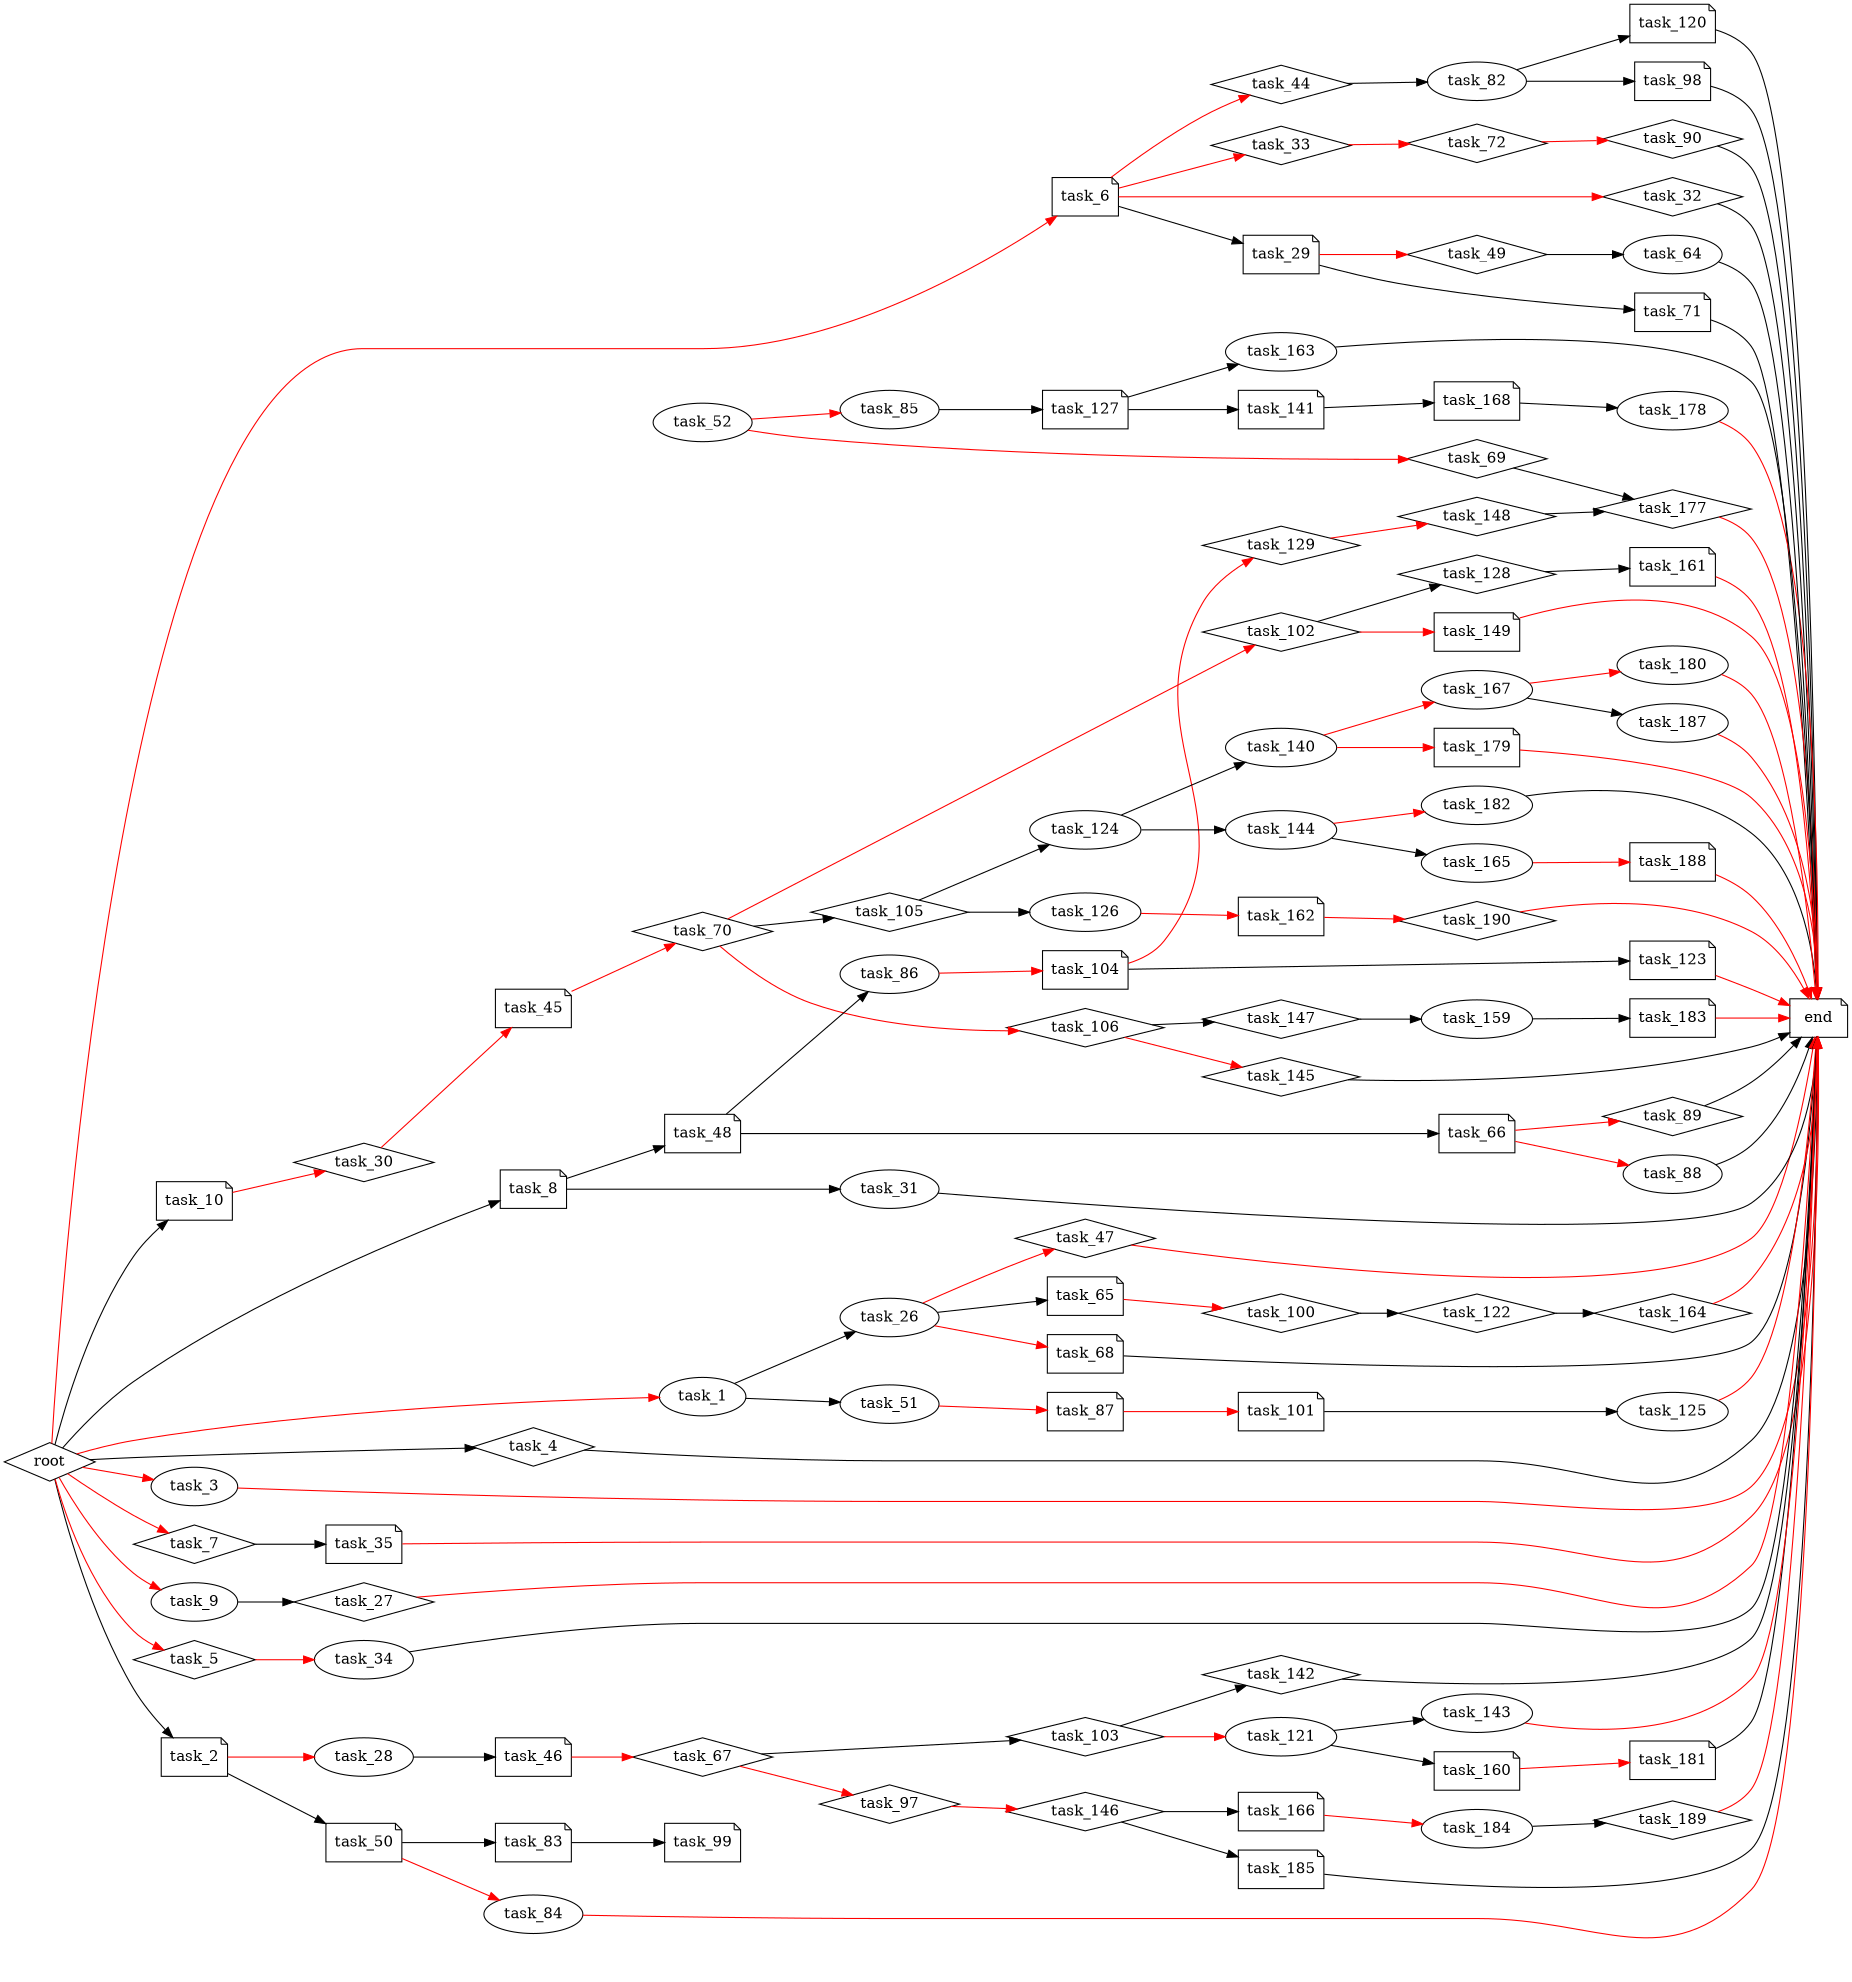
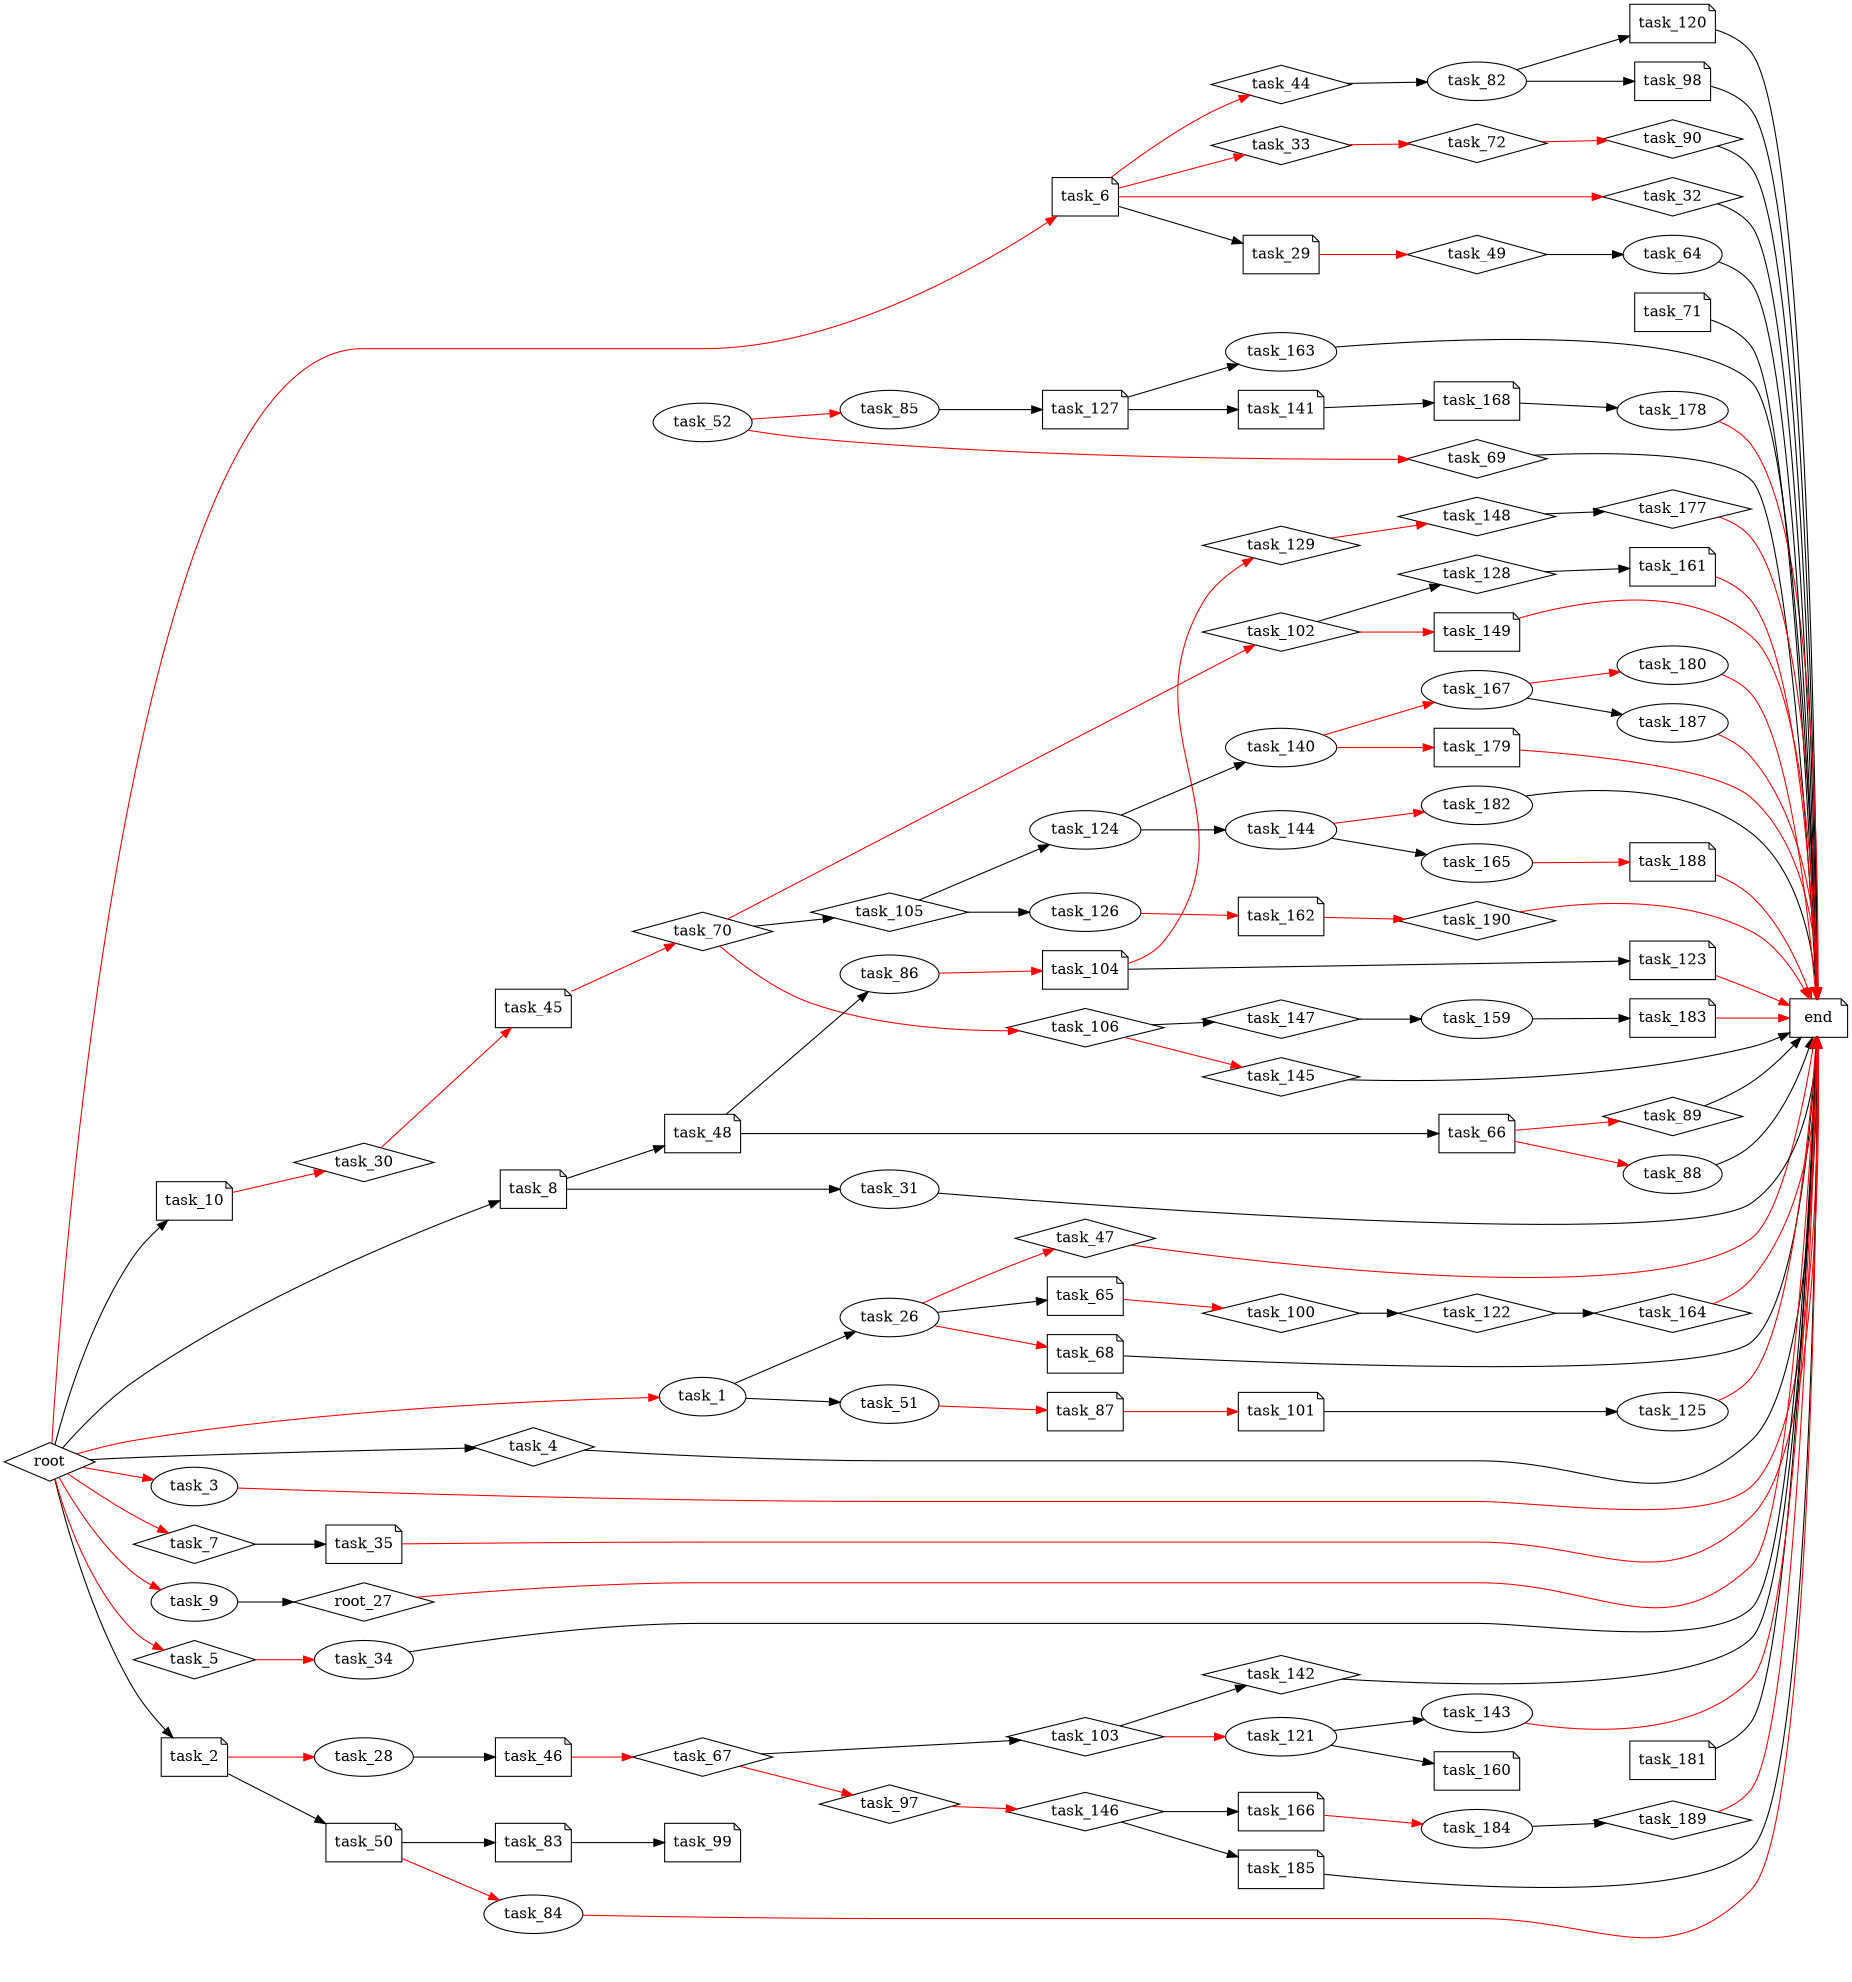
edge "task_29" -> "task_71": removed
edge "task_69" -> "task_177": now "task_69" -> "end"
node "task_27": label "task_27" -> "root_27"
edge "task_160" -> "task_181": removed
